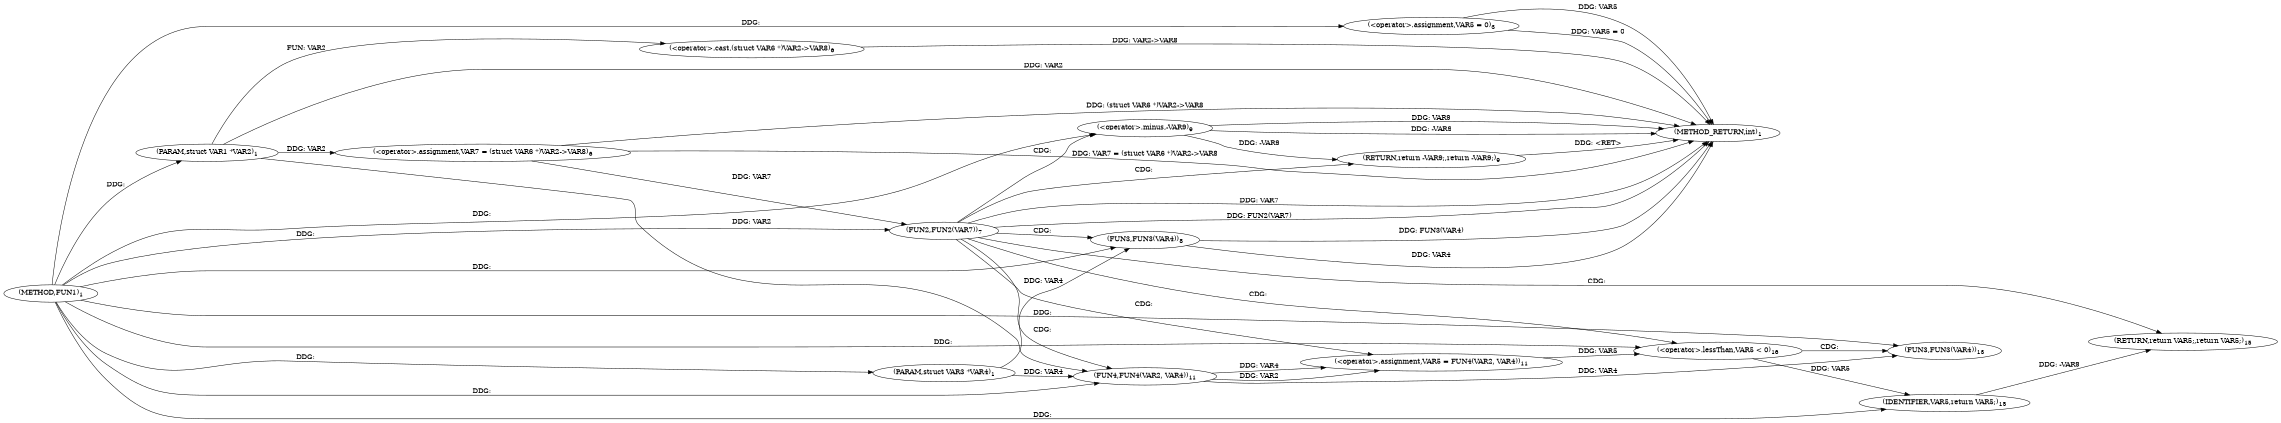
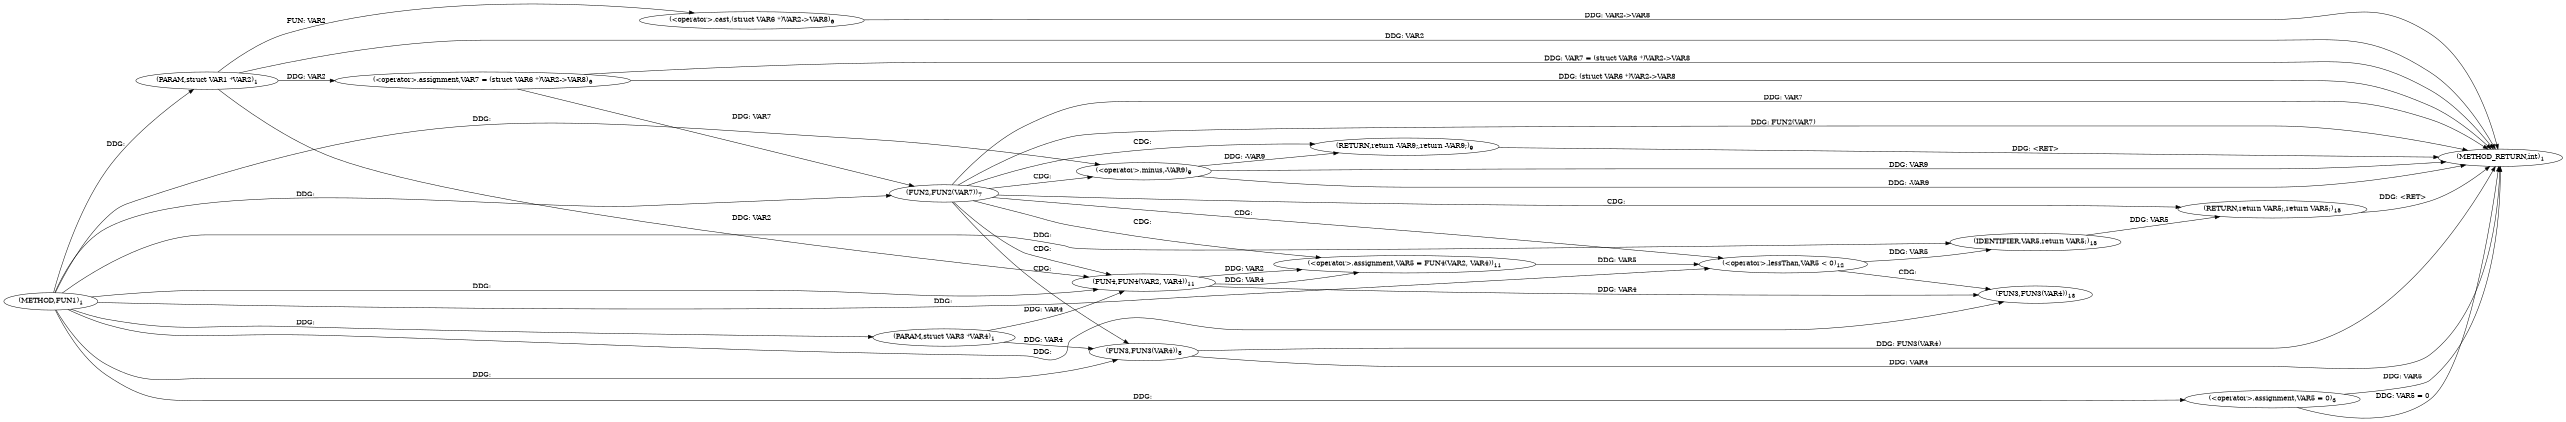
edge "(RETURN,return VAR5;,return VAR5;)" -> "(METHOD_RETURN,int)": added, label "DDG: <RET>"
node "(<operator>.lessThan,VAR5 < 0)": text "16" -> "12"
edge "(IDENTIFIER,VAR5,return VAR5;)" -> "(RETURN,return VAR5;,return VAR5;)": label "DDG: -VAR9" -> "DDG: VAR5"
